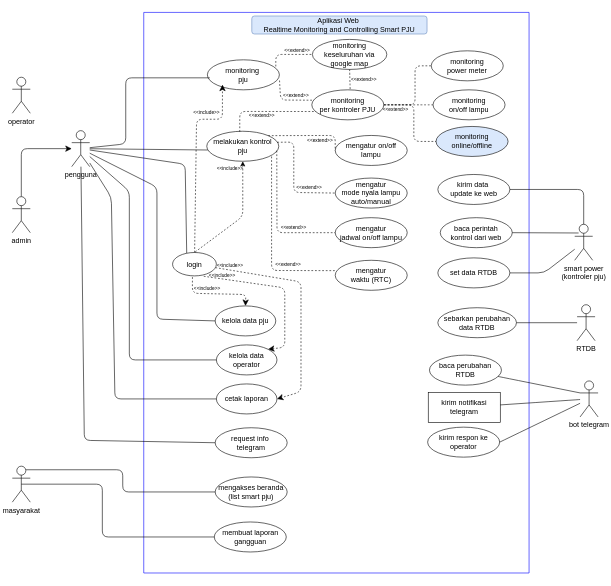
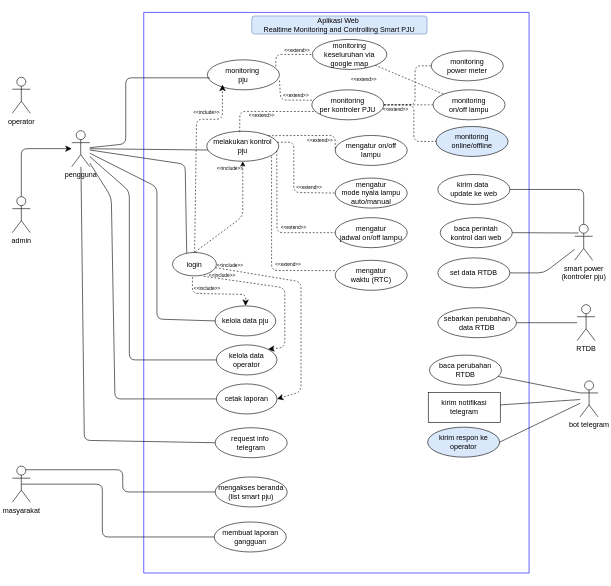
edge "monitoring keseluruhan via google map" -- "monitoring per kontroler PJU": now "monitoring keseluruhan via google map" -- "monitoring on/off lampu"
node "kirim respon ke operator": fillcolor #ffffff -> #dae8fc
